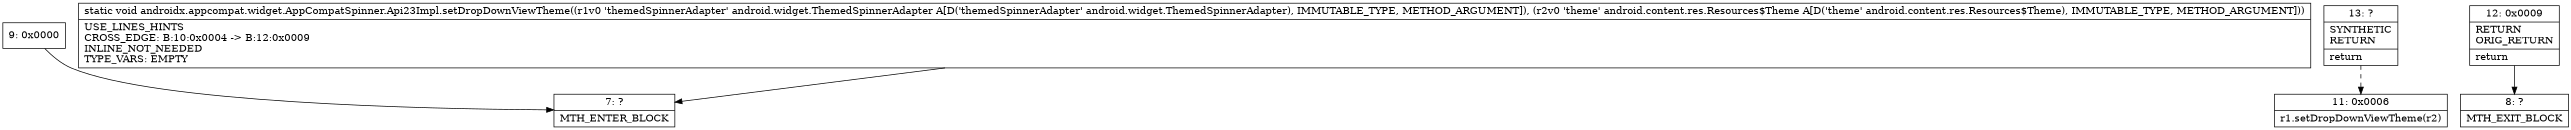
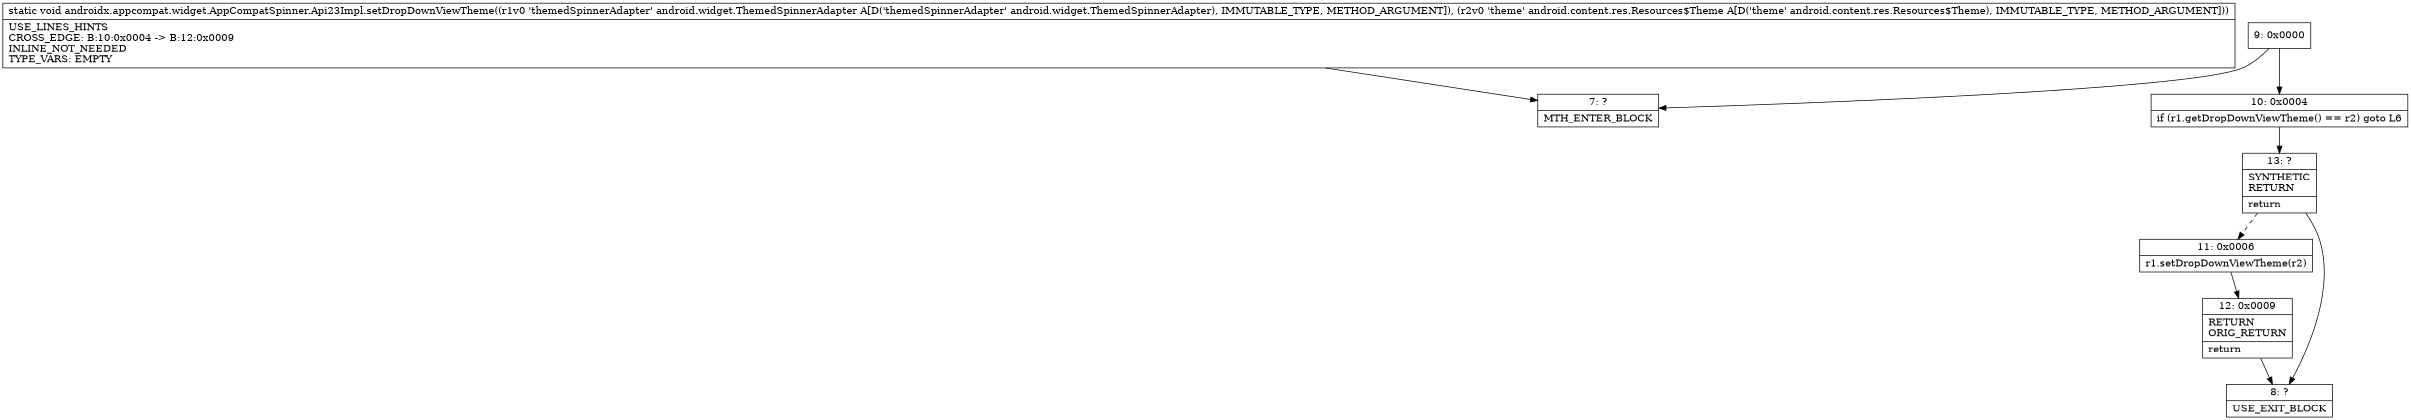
node "10: 0x0004": added
node "8: ?": text "MTH_EXIT_BLOCK" -> "USE_EXIT_BLOCK"
edge "11: 0x0006" -> "12: 0x0009": added
edge "13: ?" -> "8: ?": added
